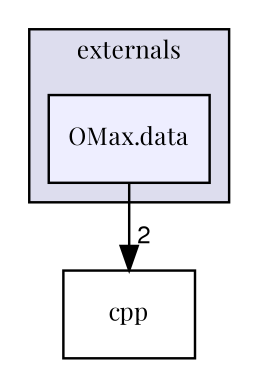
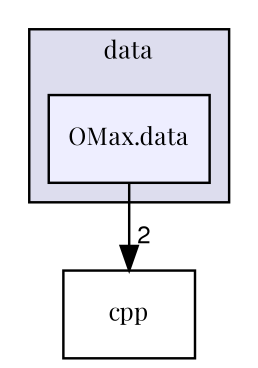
cluster "externals": label "externals" -> "data"
